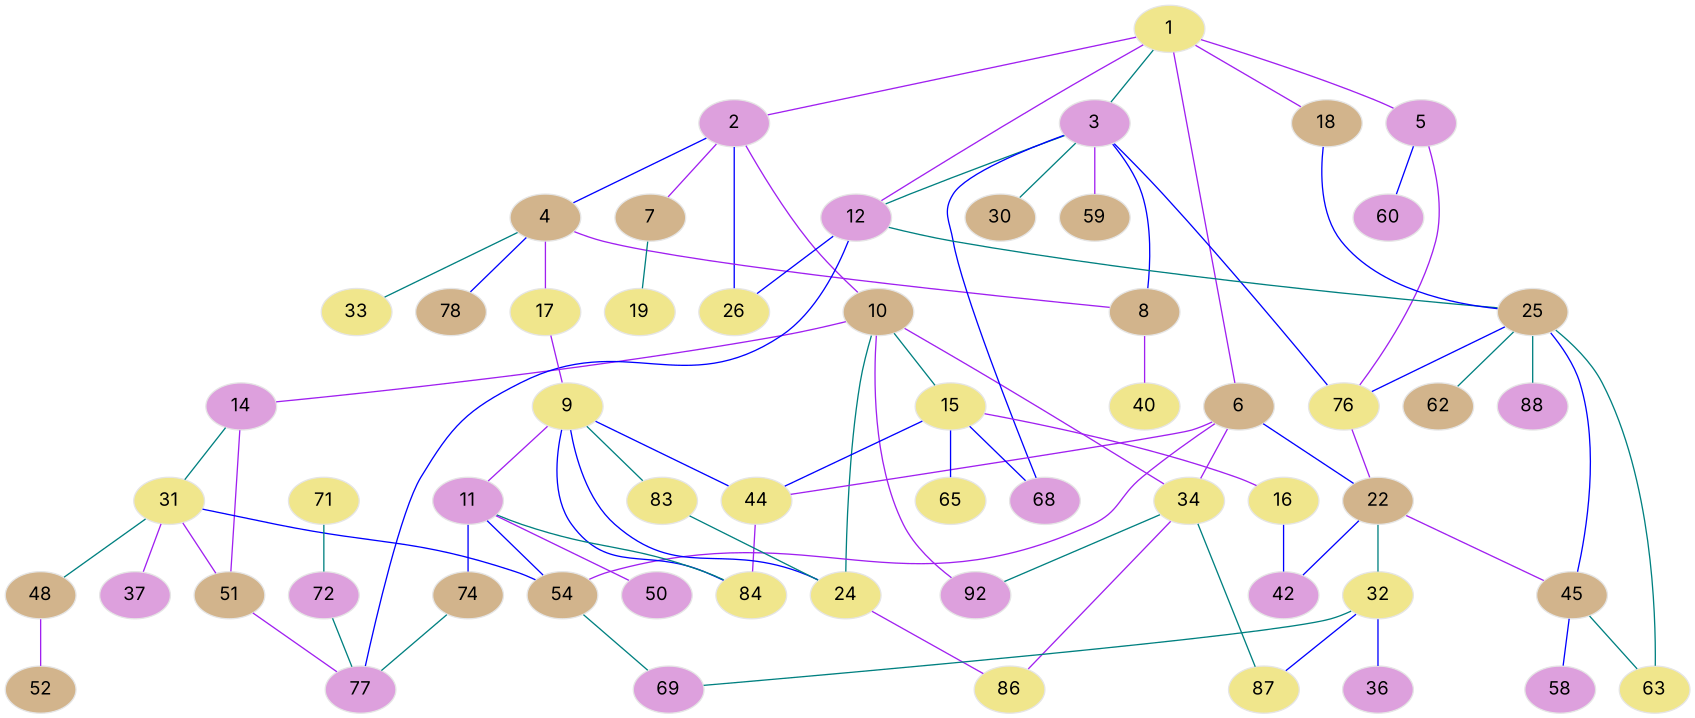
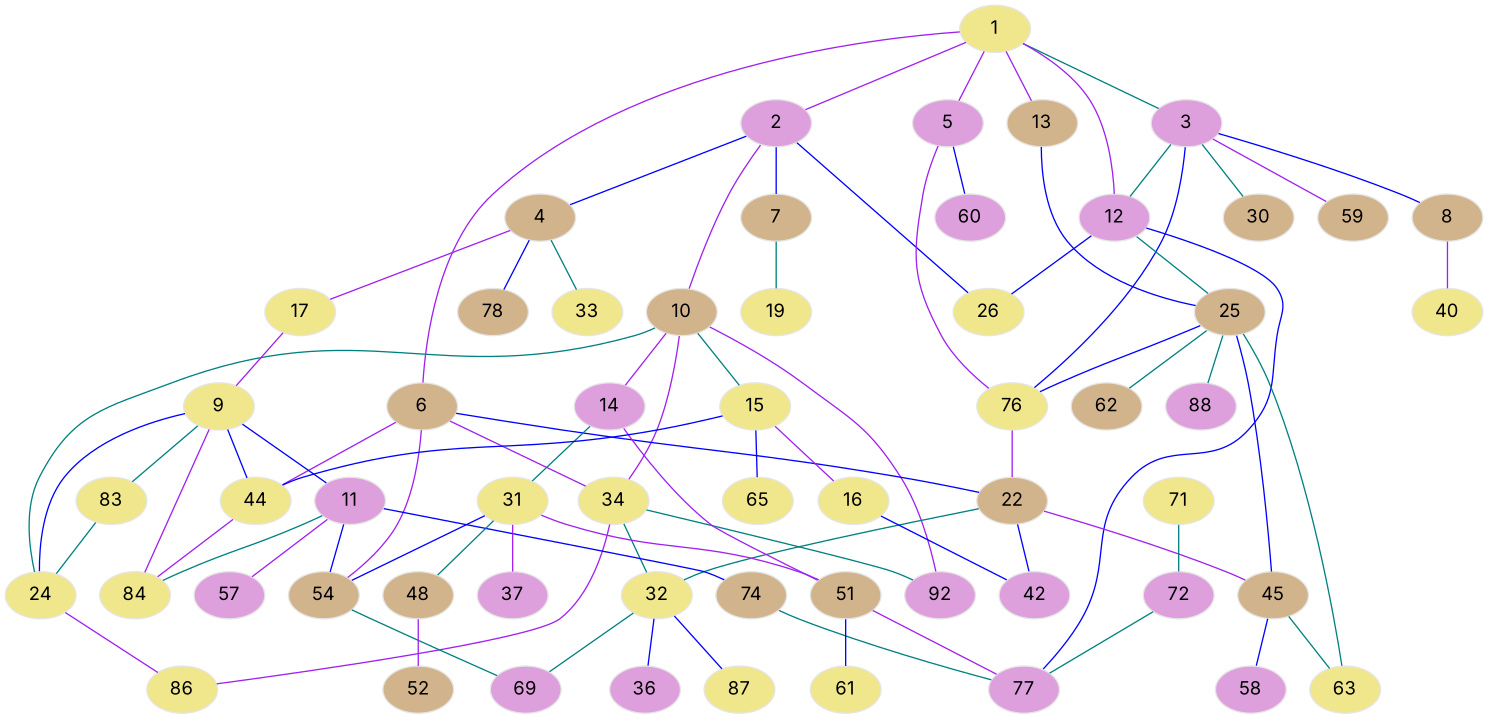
node "18": label "18" -> "13"
edge "2" -- "7": color purple -> blue
edge "4" -- "8": removed
edge "9" -- "11": color purple -> blue
node "68": removed
edge "9" -- "84": color blue -> purple
node "50": label "50" -> "57"
edge "34" -- "87": now "34" -- "32"
node "61": added
